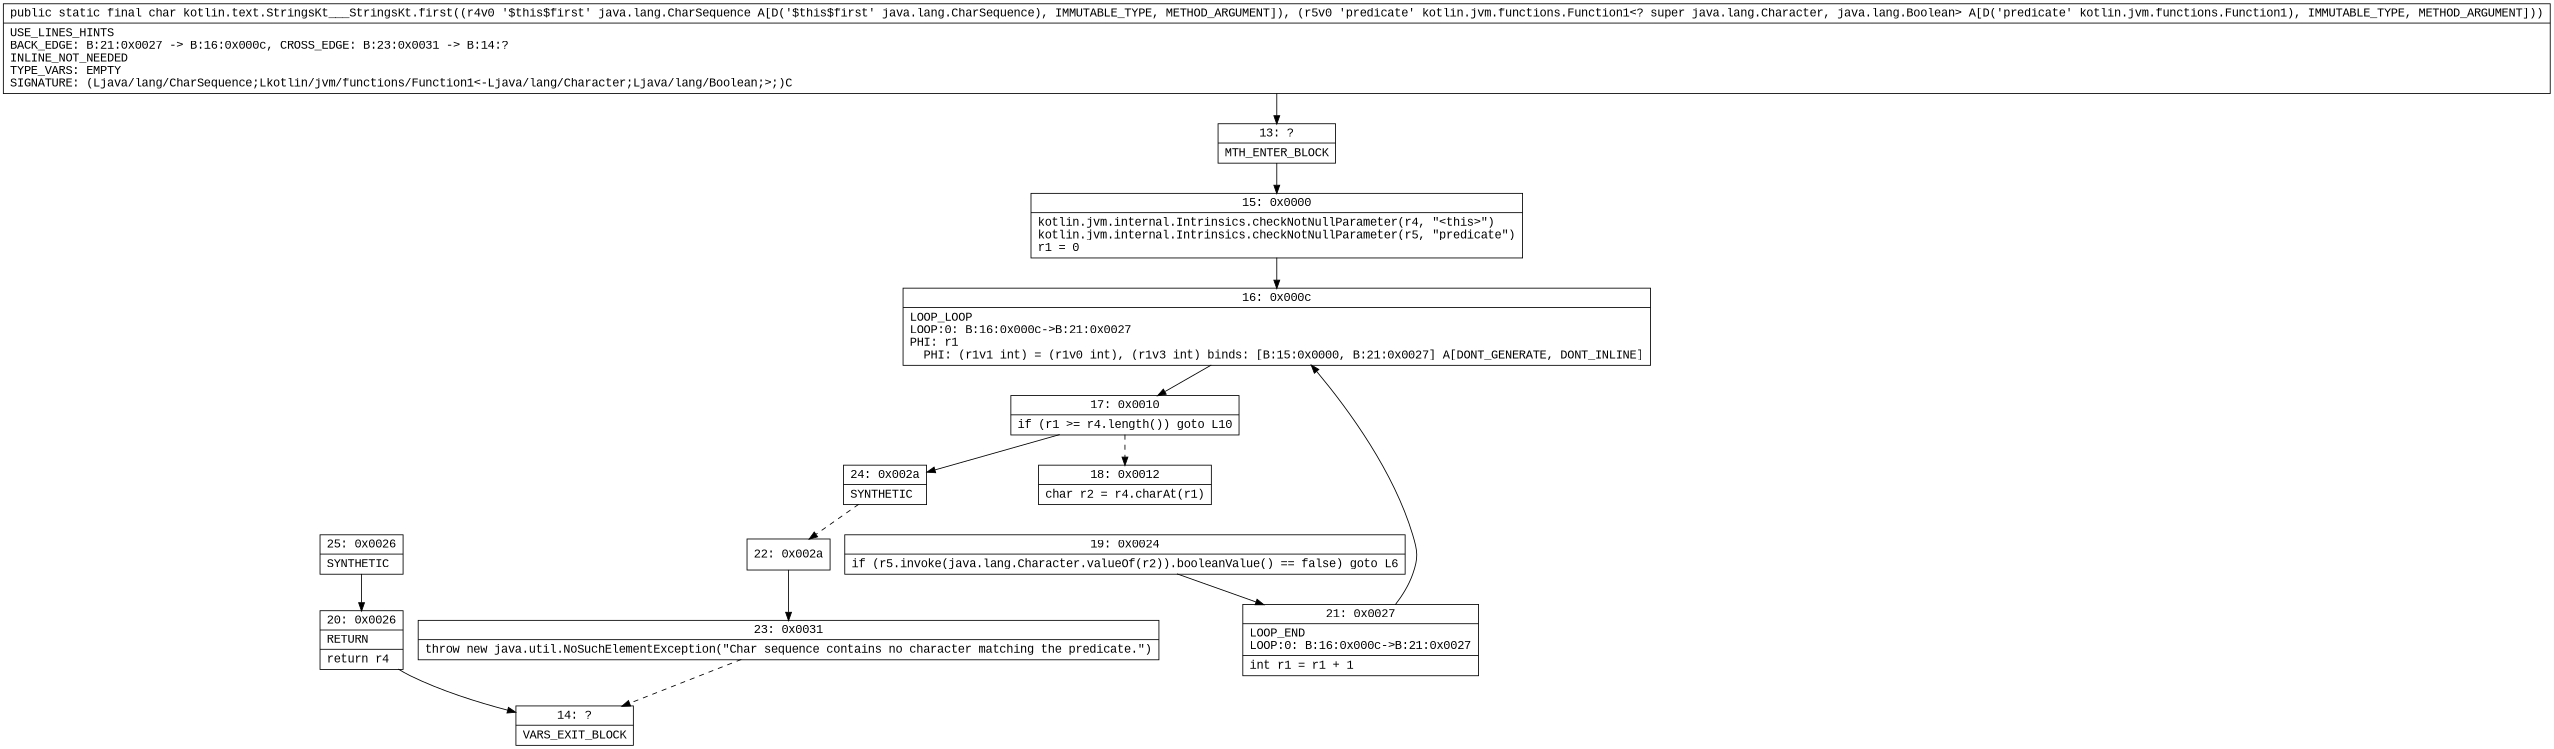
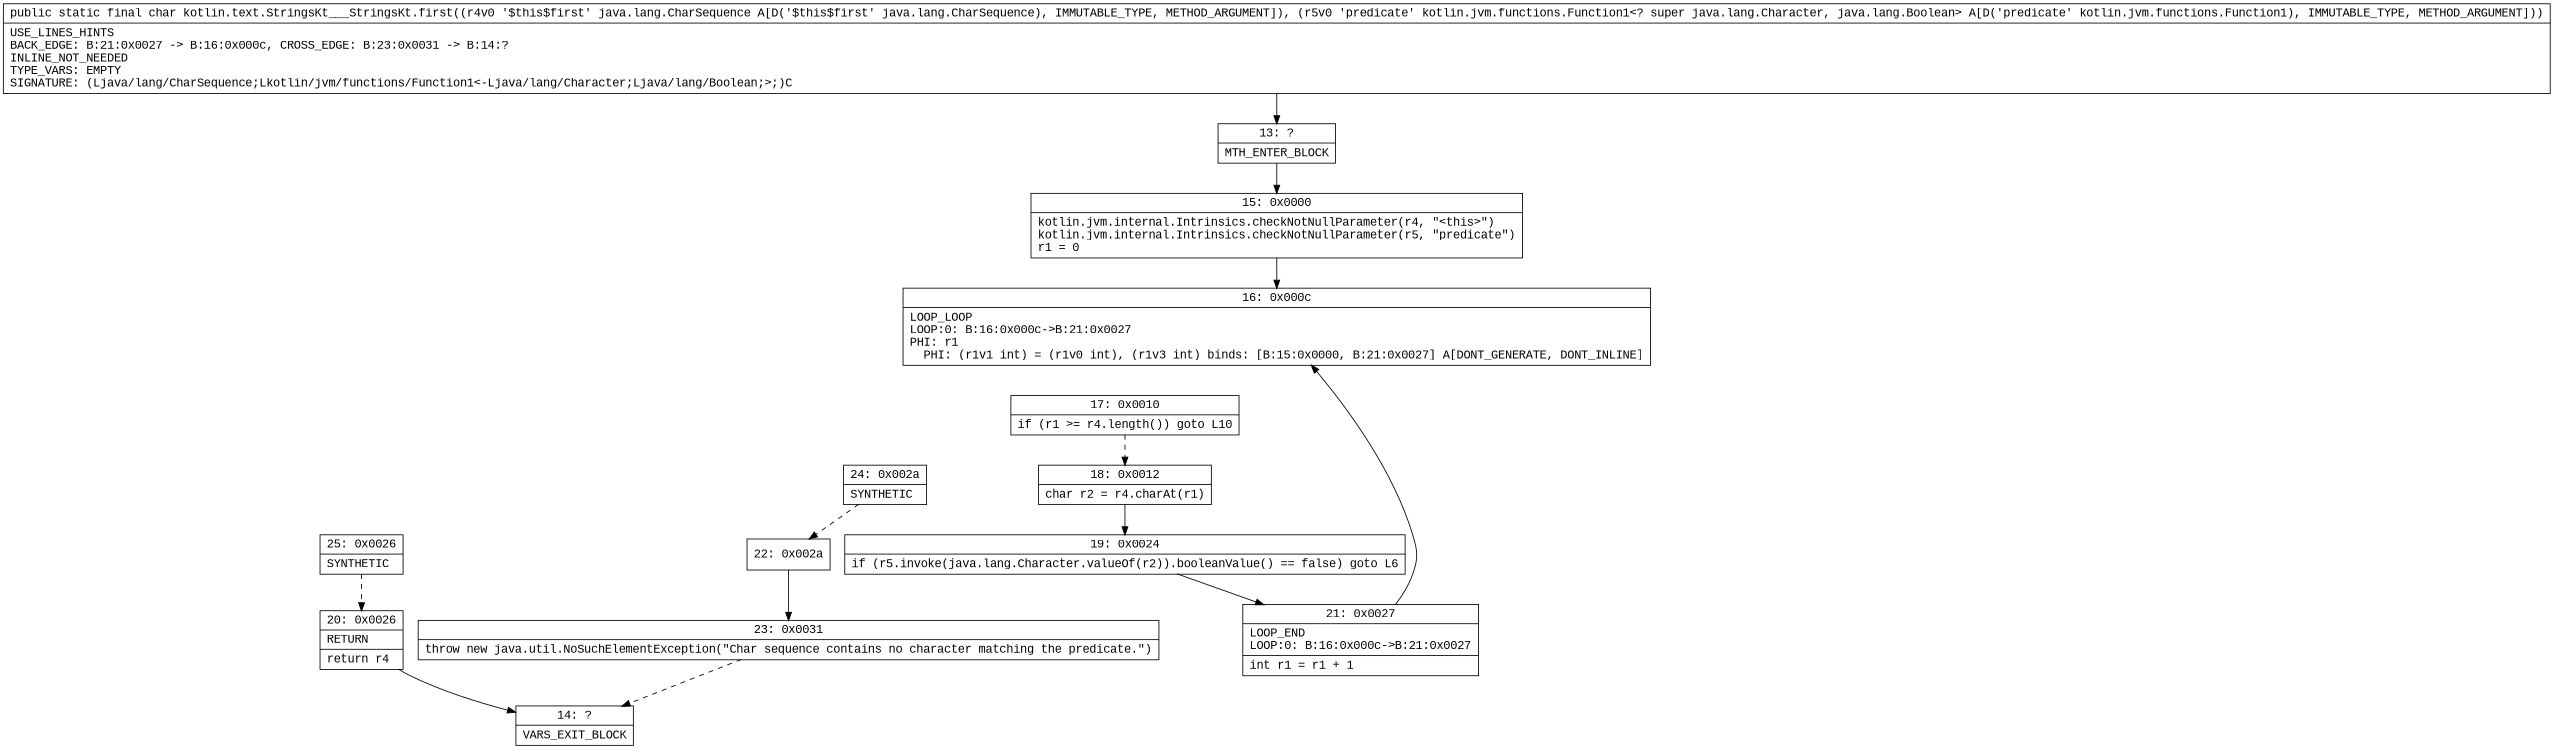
edge "16: 0x000c" -> "17: 0x0010": removed
edge "17: 0x0010" -> "24: 0x002a": removed
edge "18: 0x0012" -> "19: 0x0024": added
edge "25: 0x0026" -> "20: 0x0026": style solid -> dashed
